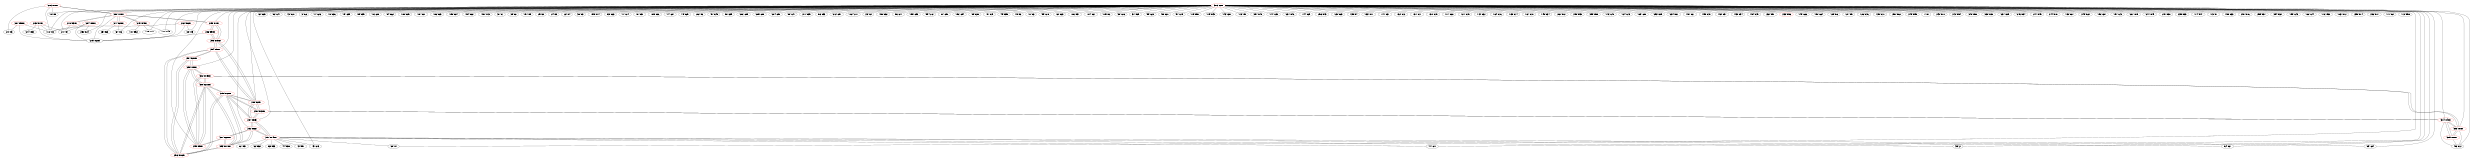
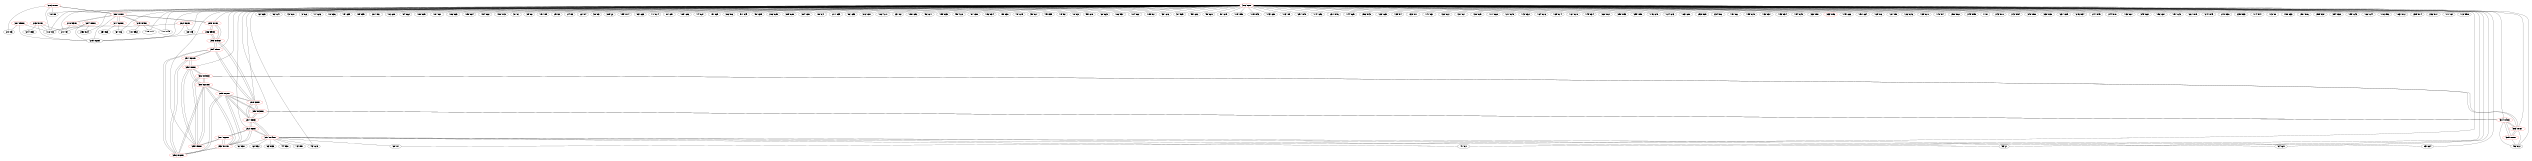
node "(207) R61": added
node "(209) J2": added
node "(39) C17": added
node "(140) D4": added
